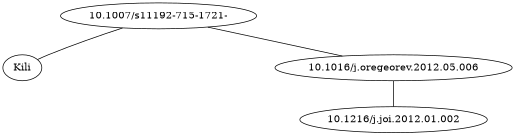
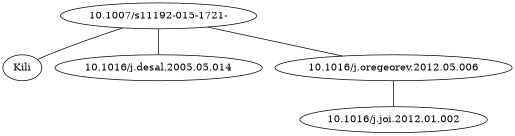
node "10.1007/s11192-715-1721-": label "10.1007/s11192-715-1721-" -> "10.1007/s11192-015-1721-"
node "10.1016/j.desal.2005.05.014": added
node "10.1216/j.joi.2012.01.002": label "10.1216/j.joi.2012.01.002" -> "10.1016/j.joi.2012.01.002"
